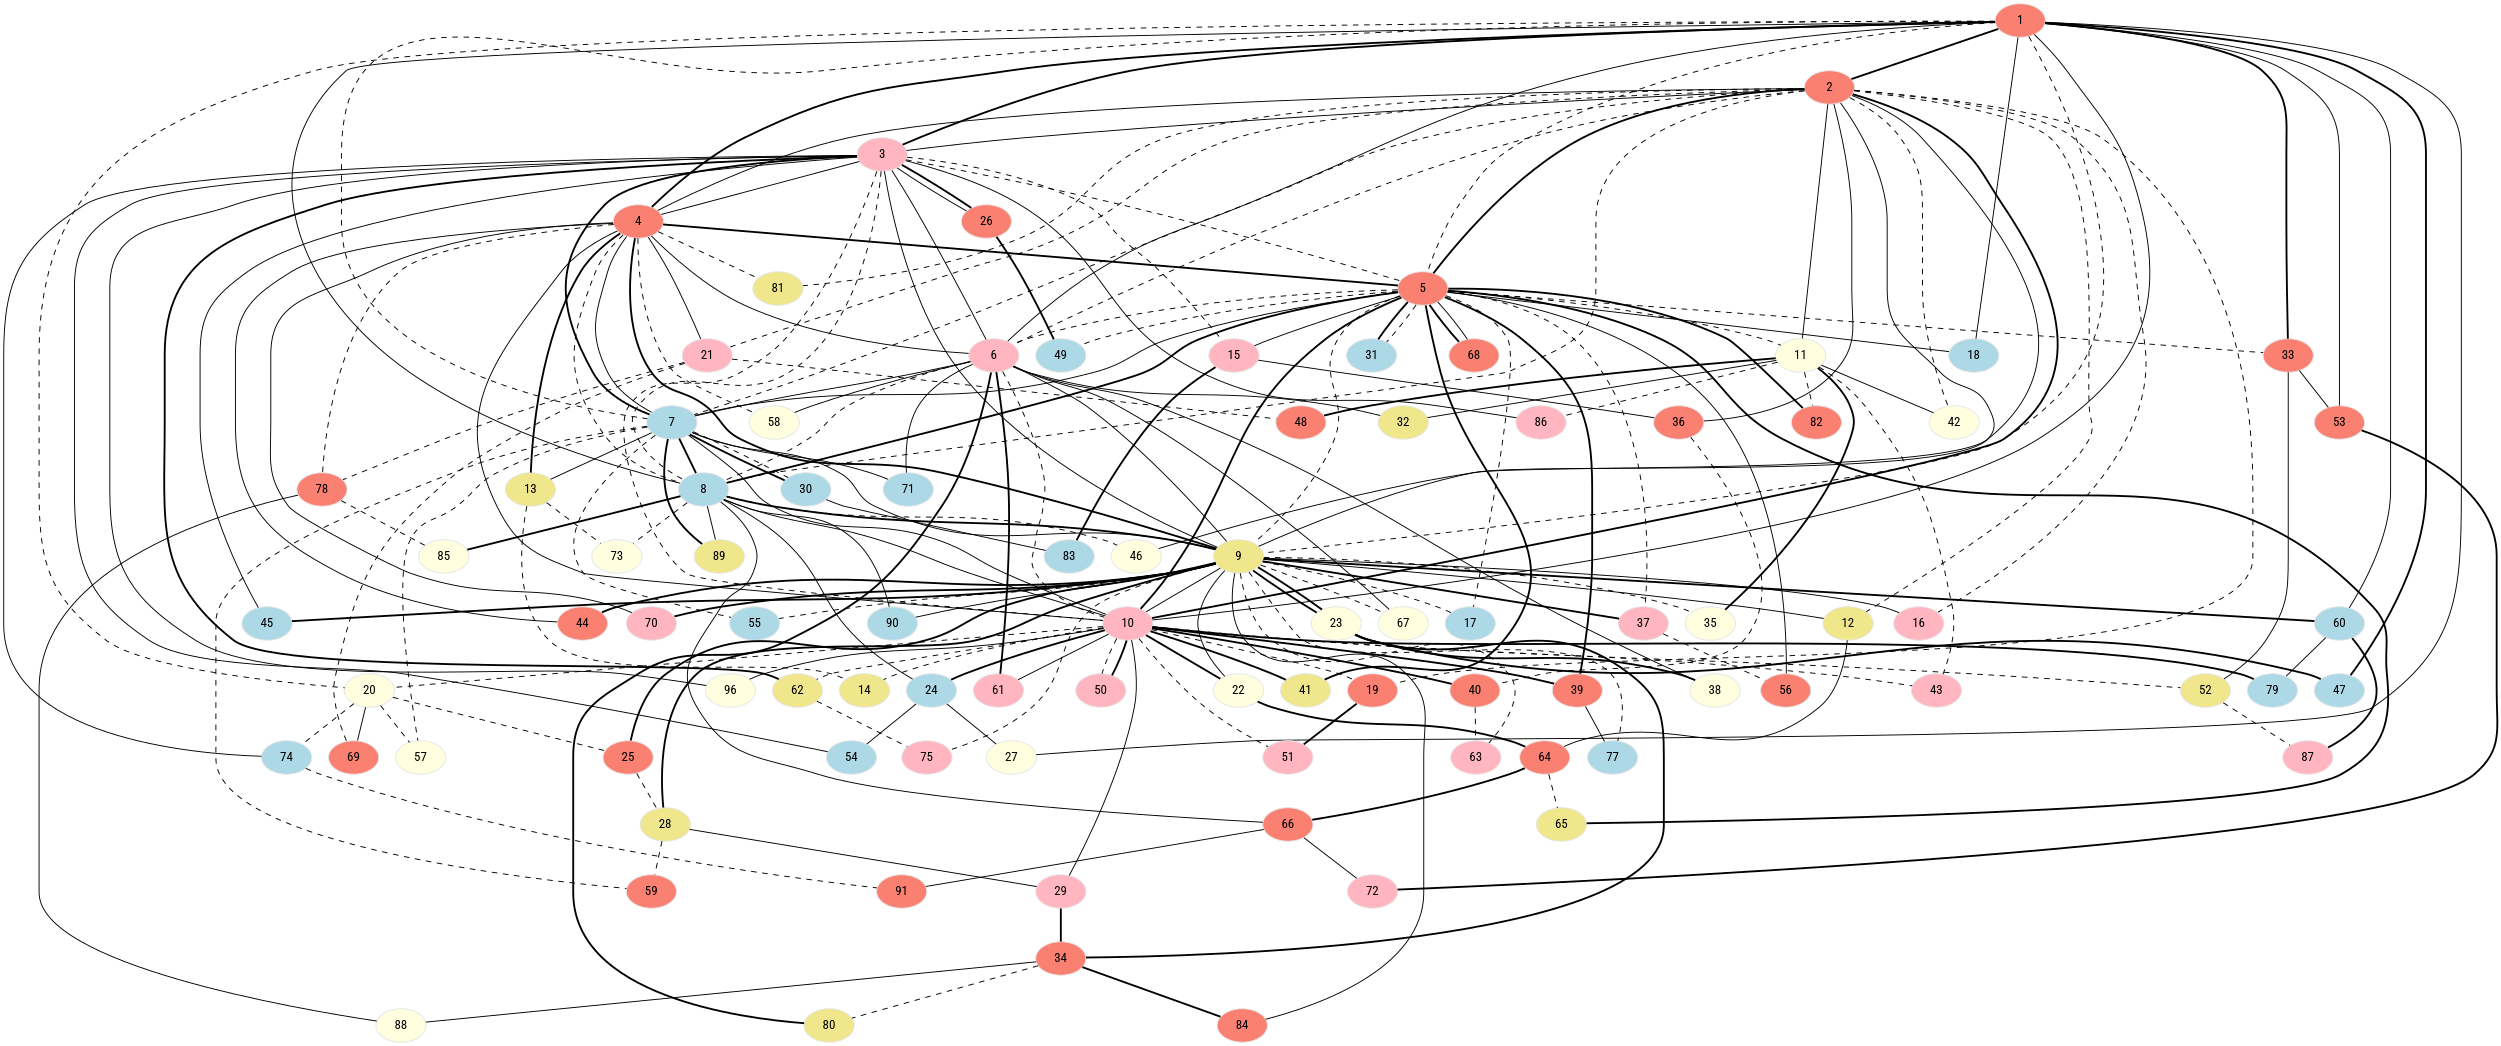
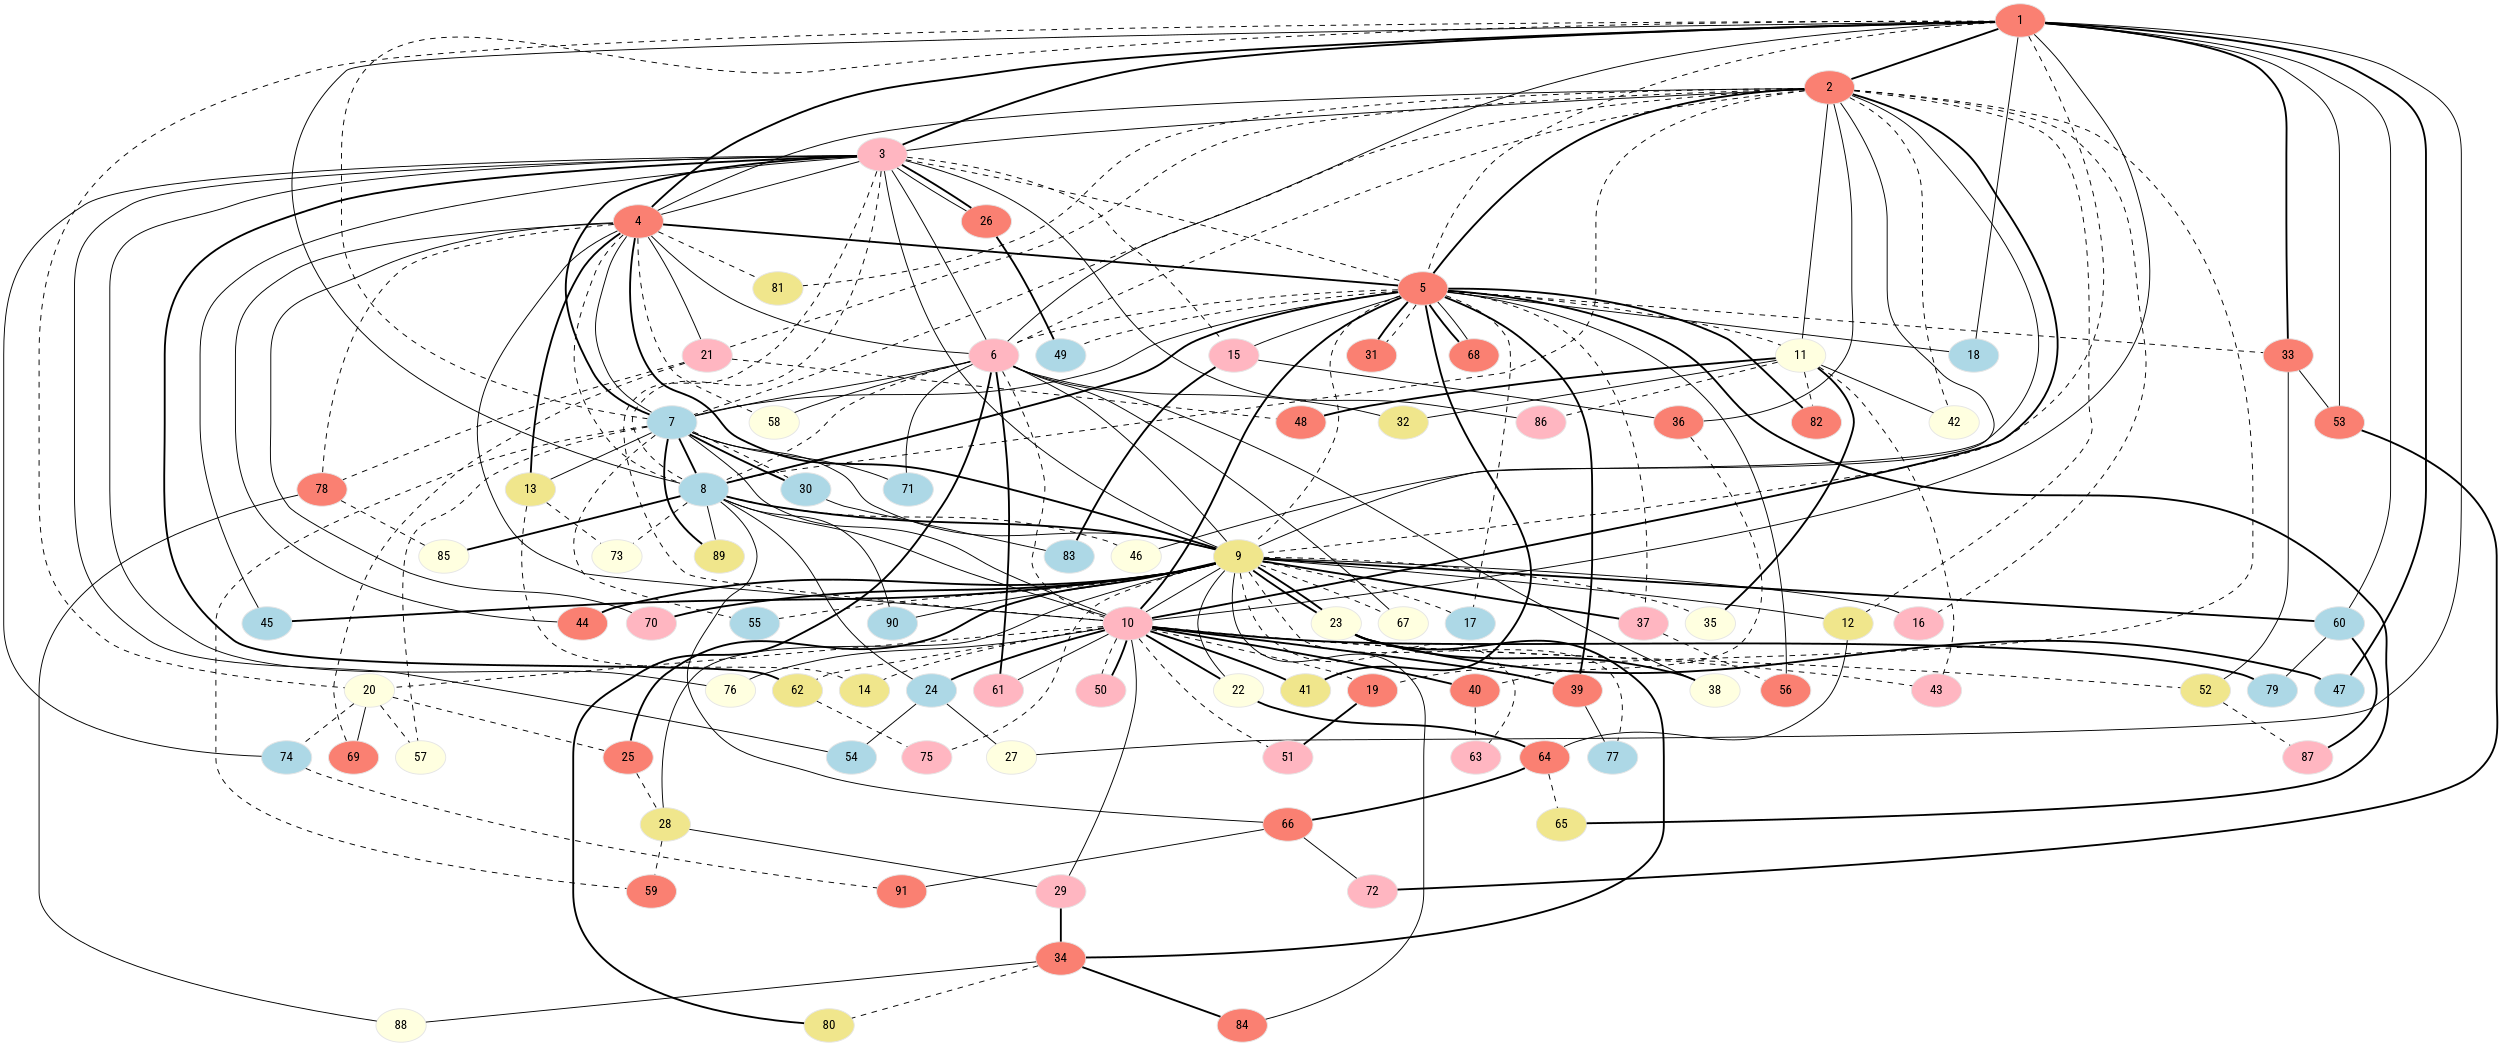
node "31": fillcolor lightblue -> salmon
edge "9" -- "28": style bold -> solid
node "96": label "96" -> "76"
